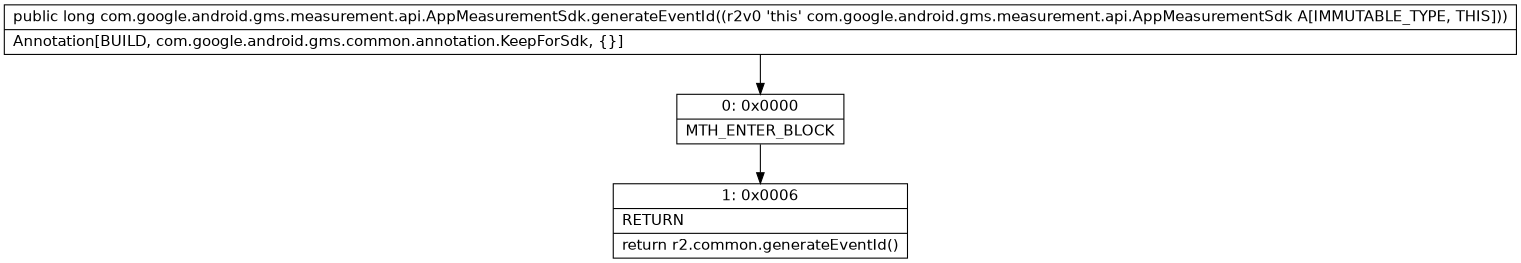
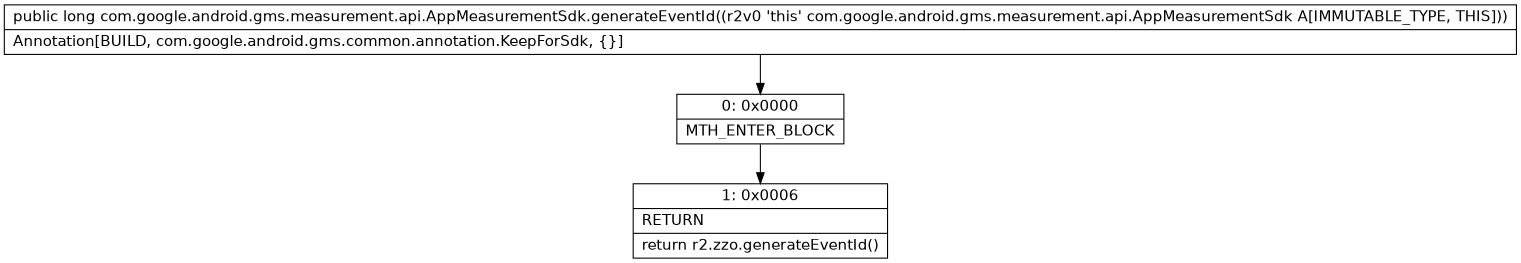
node "1: 0x0006": text "return r2.common.generateEventId()" -> "return r2.zzo.generateEventId()"
